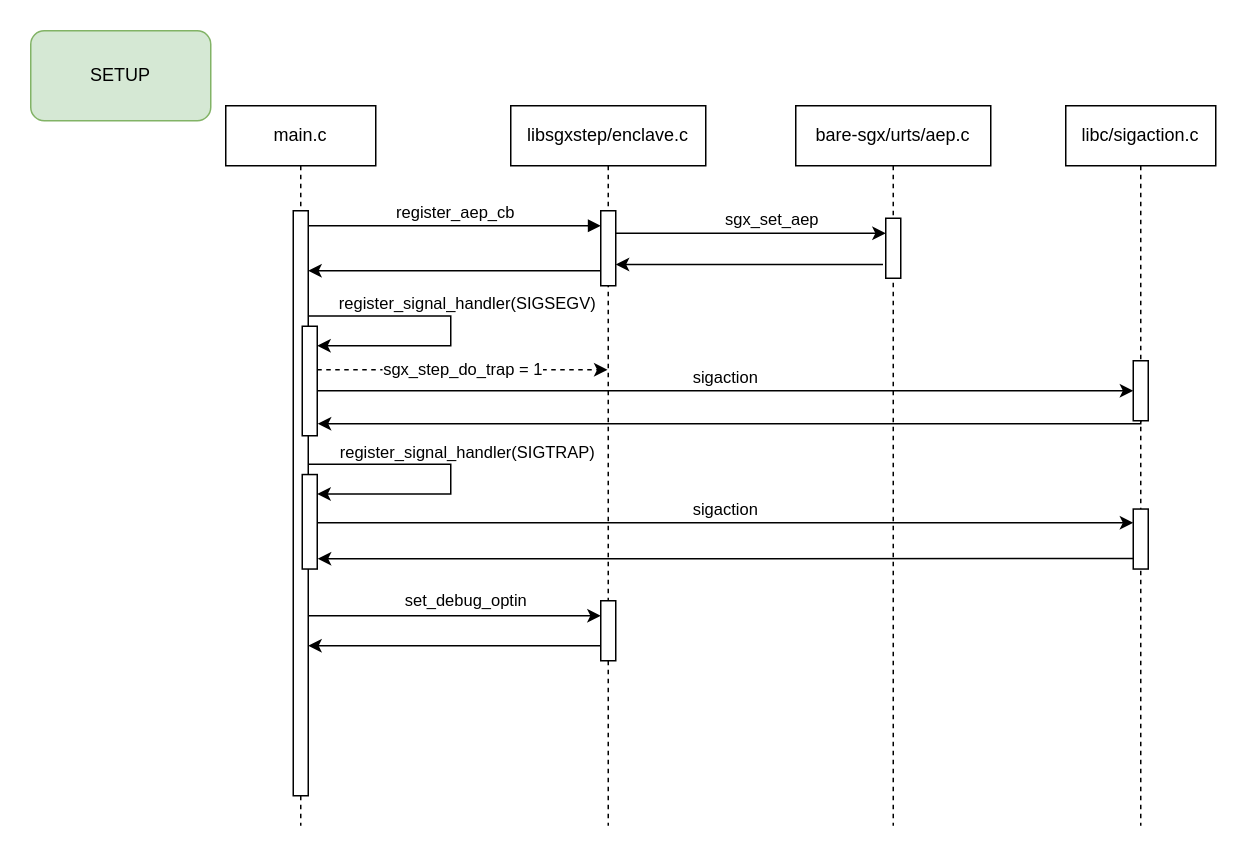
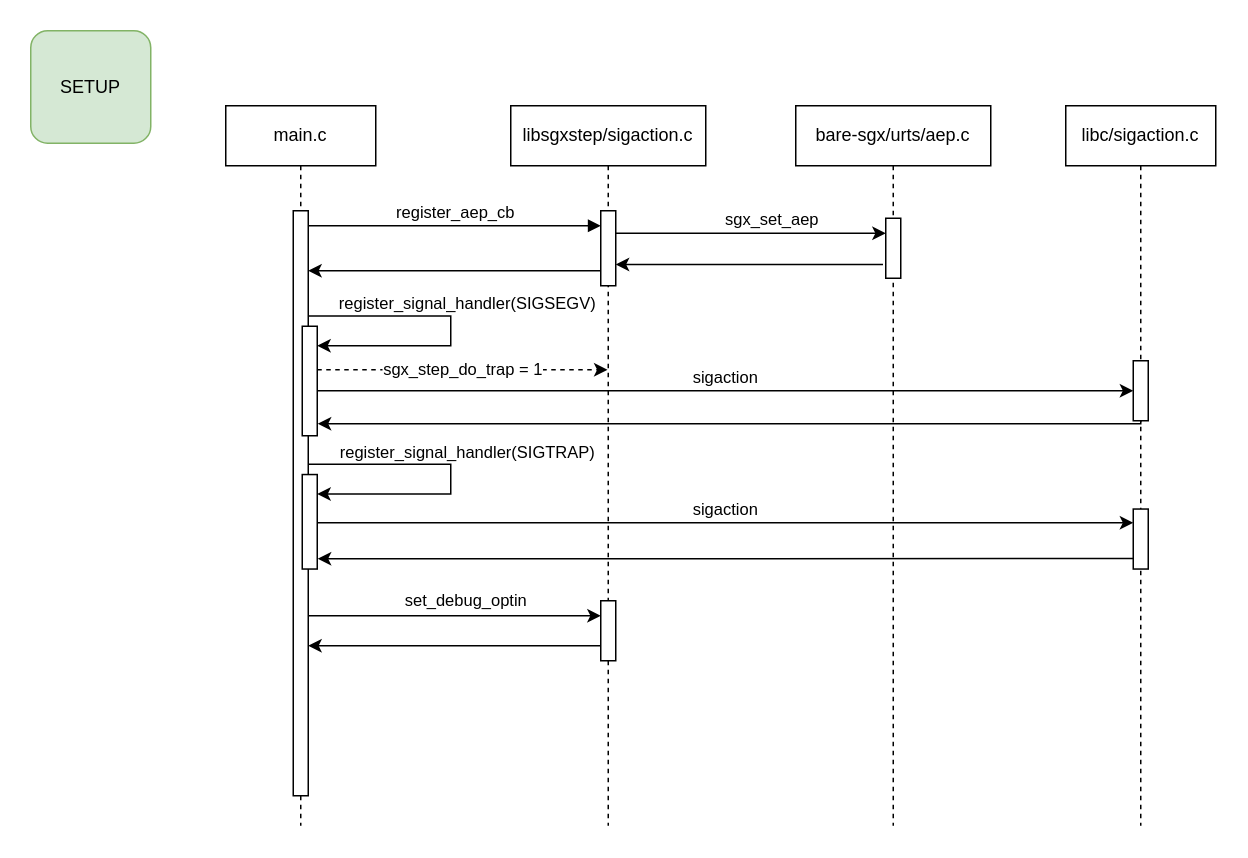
node "SETUP": size 180x90 -> 120x113
node "libsgxstep/enclave.c": label "libsgxstep/enclave.c" -> "libsgxstep/sigaction.c"
